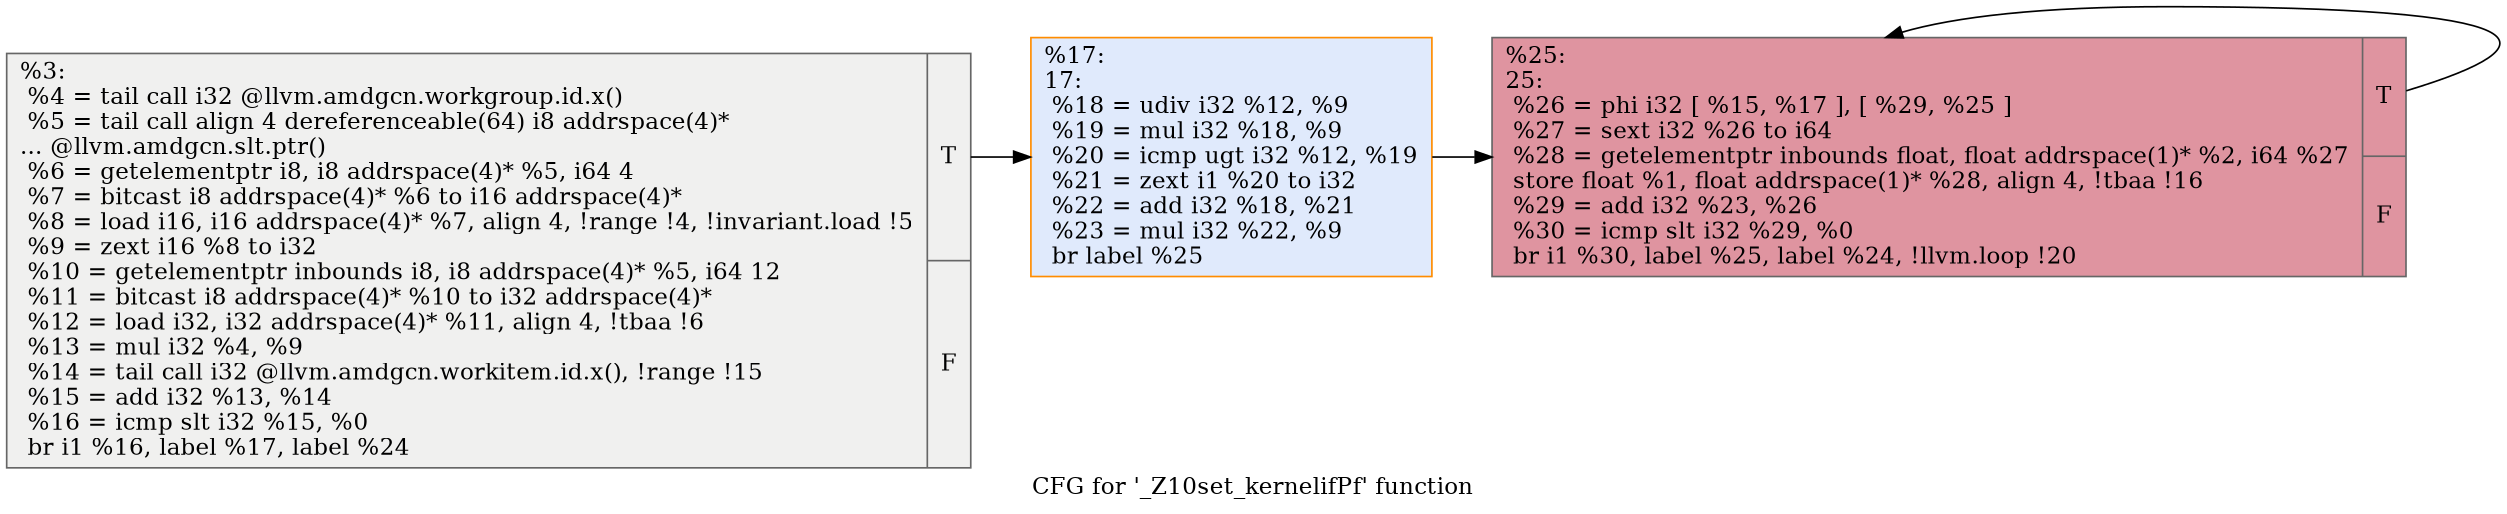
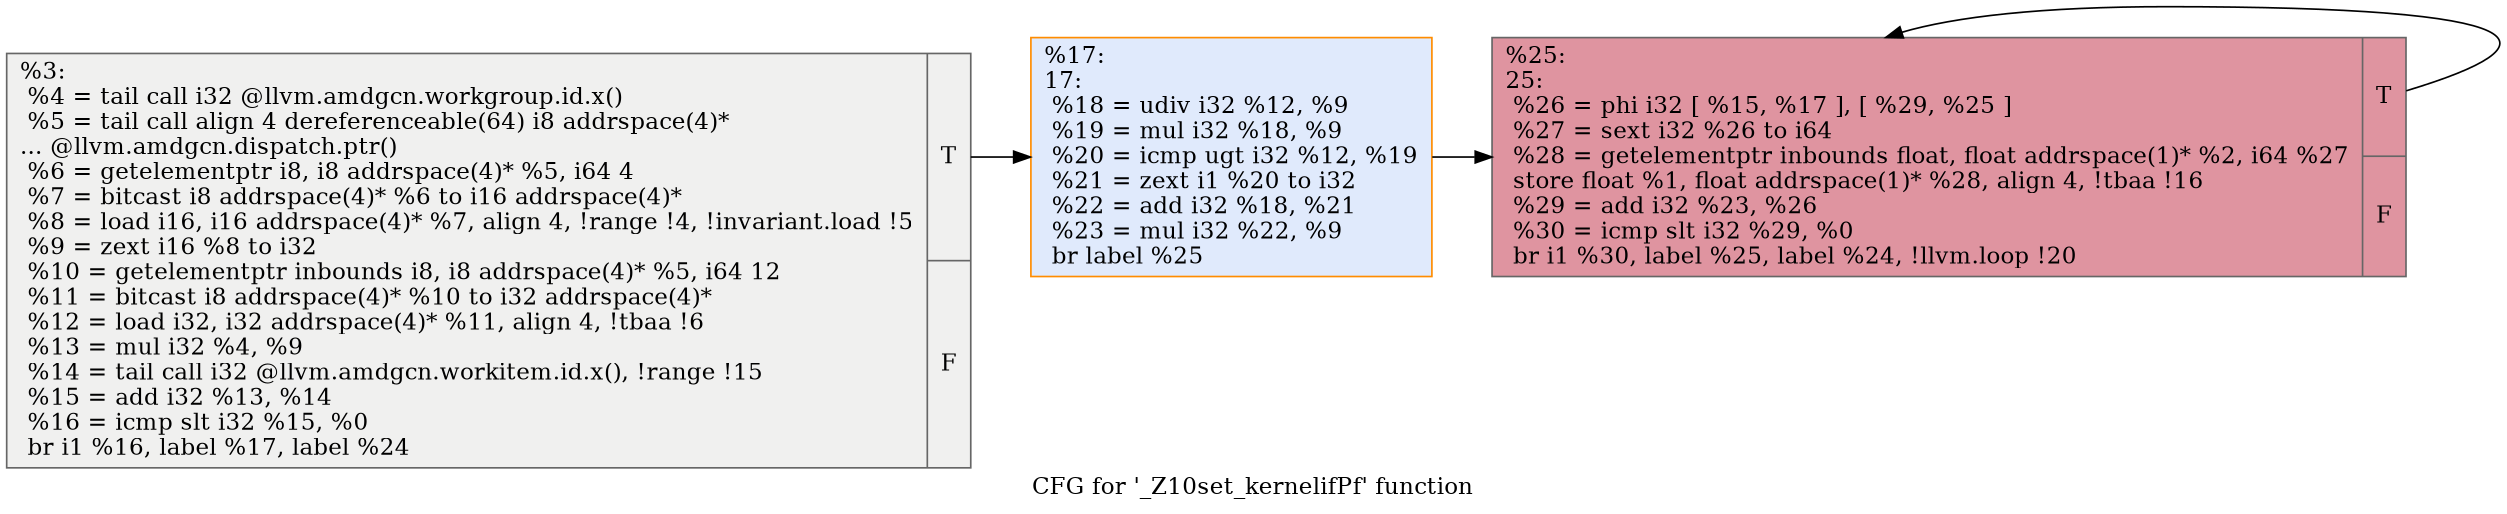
node "%3:": text "... @llvm.amdgcn.slt.ptr()" -> "... @llvm.amdgcn.dispatch.ptr()"
